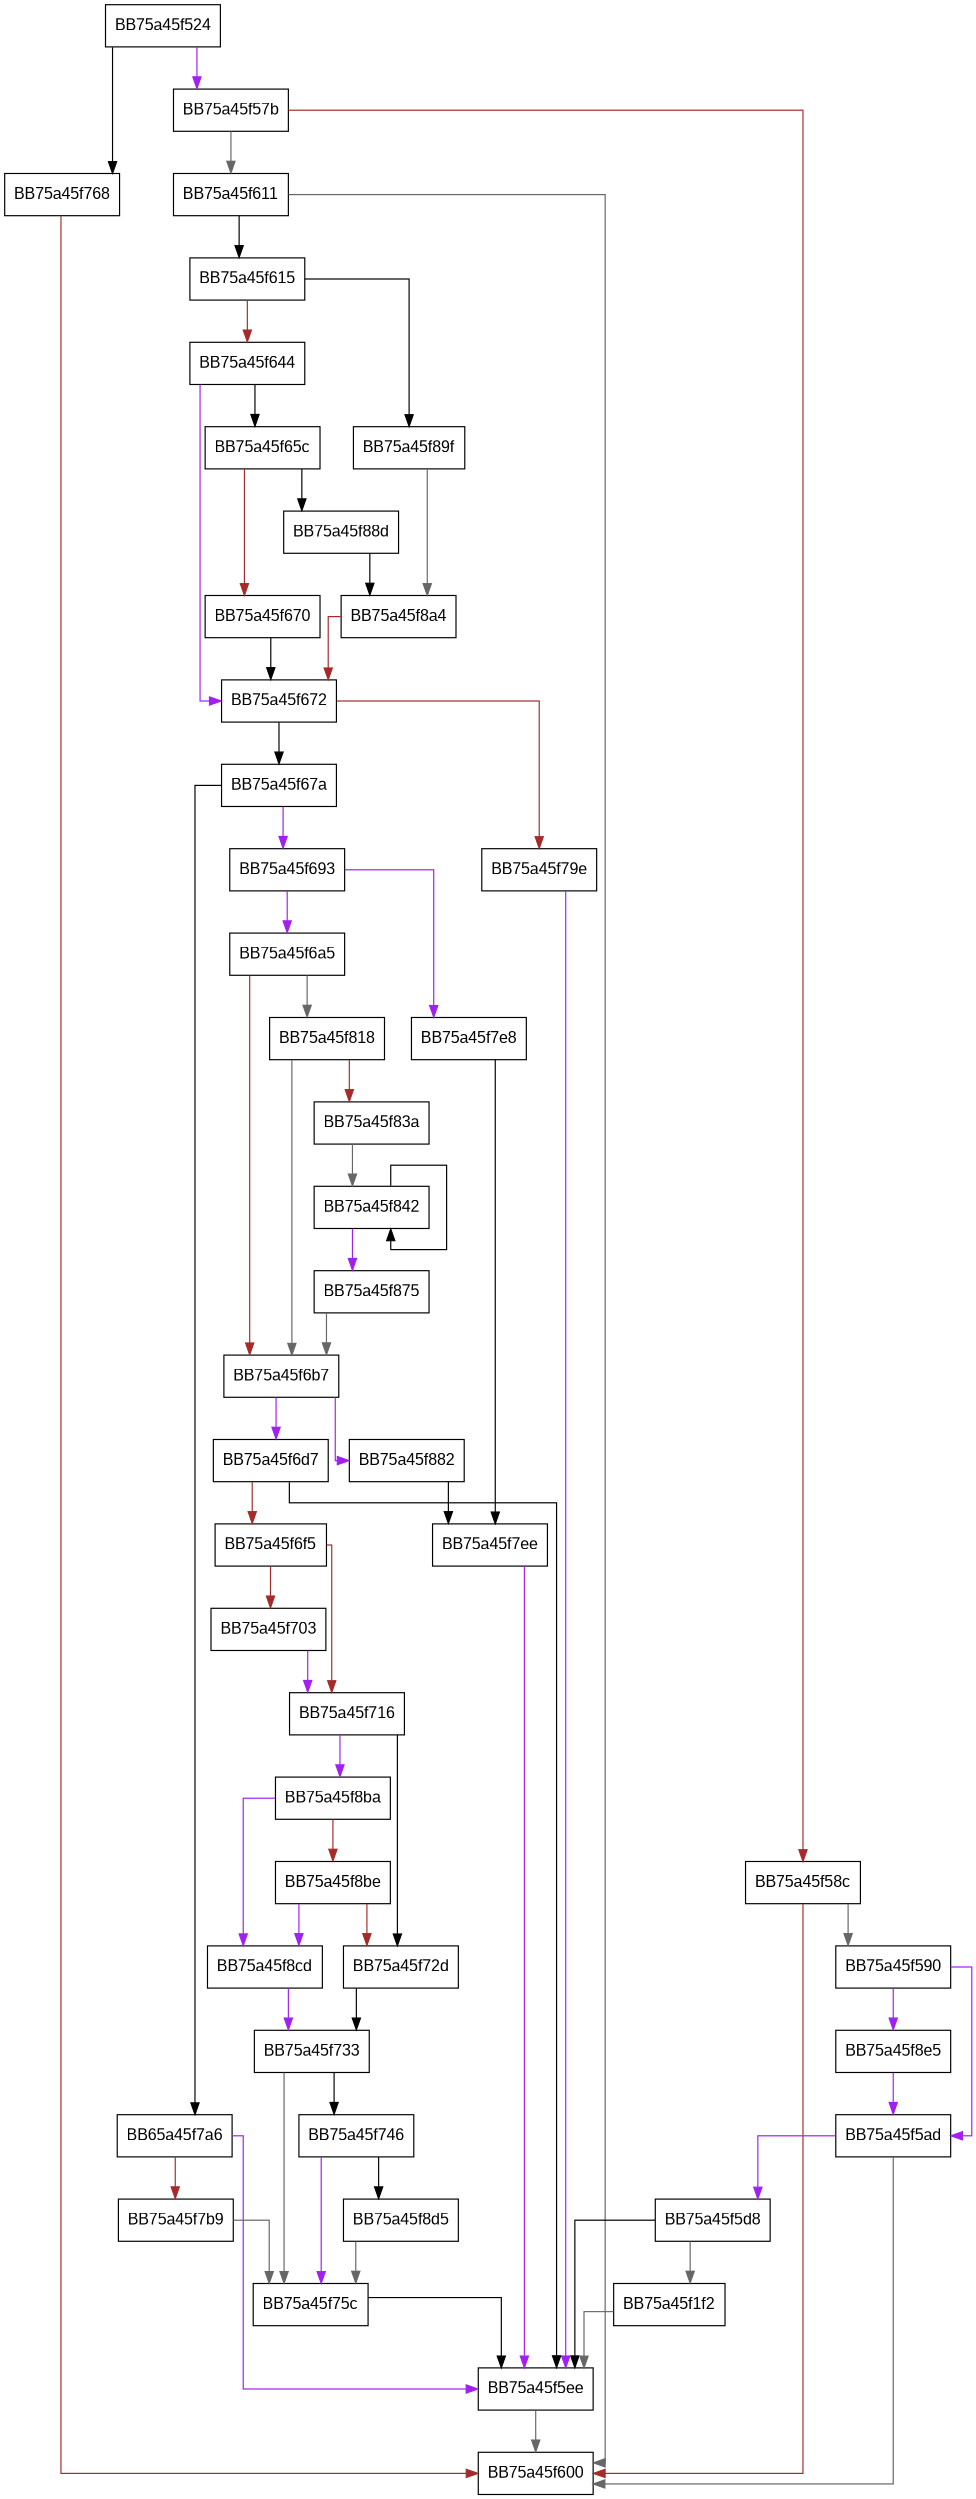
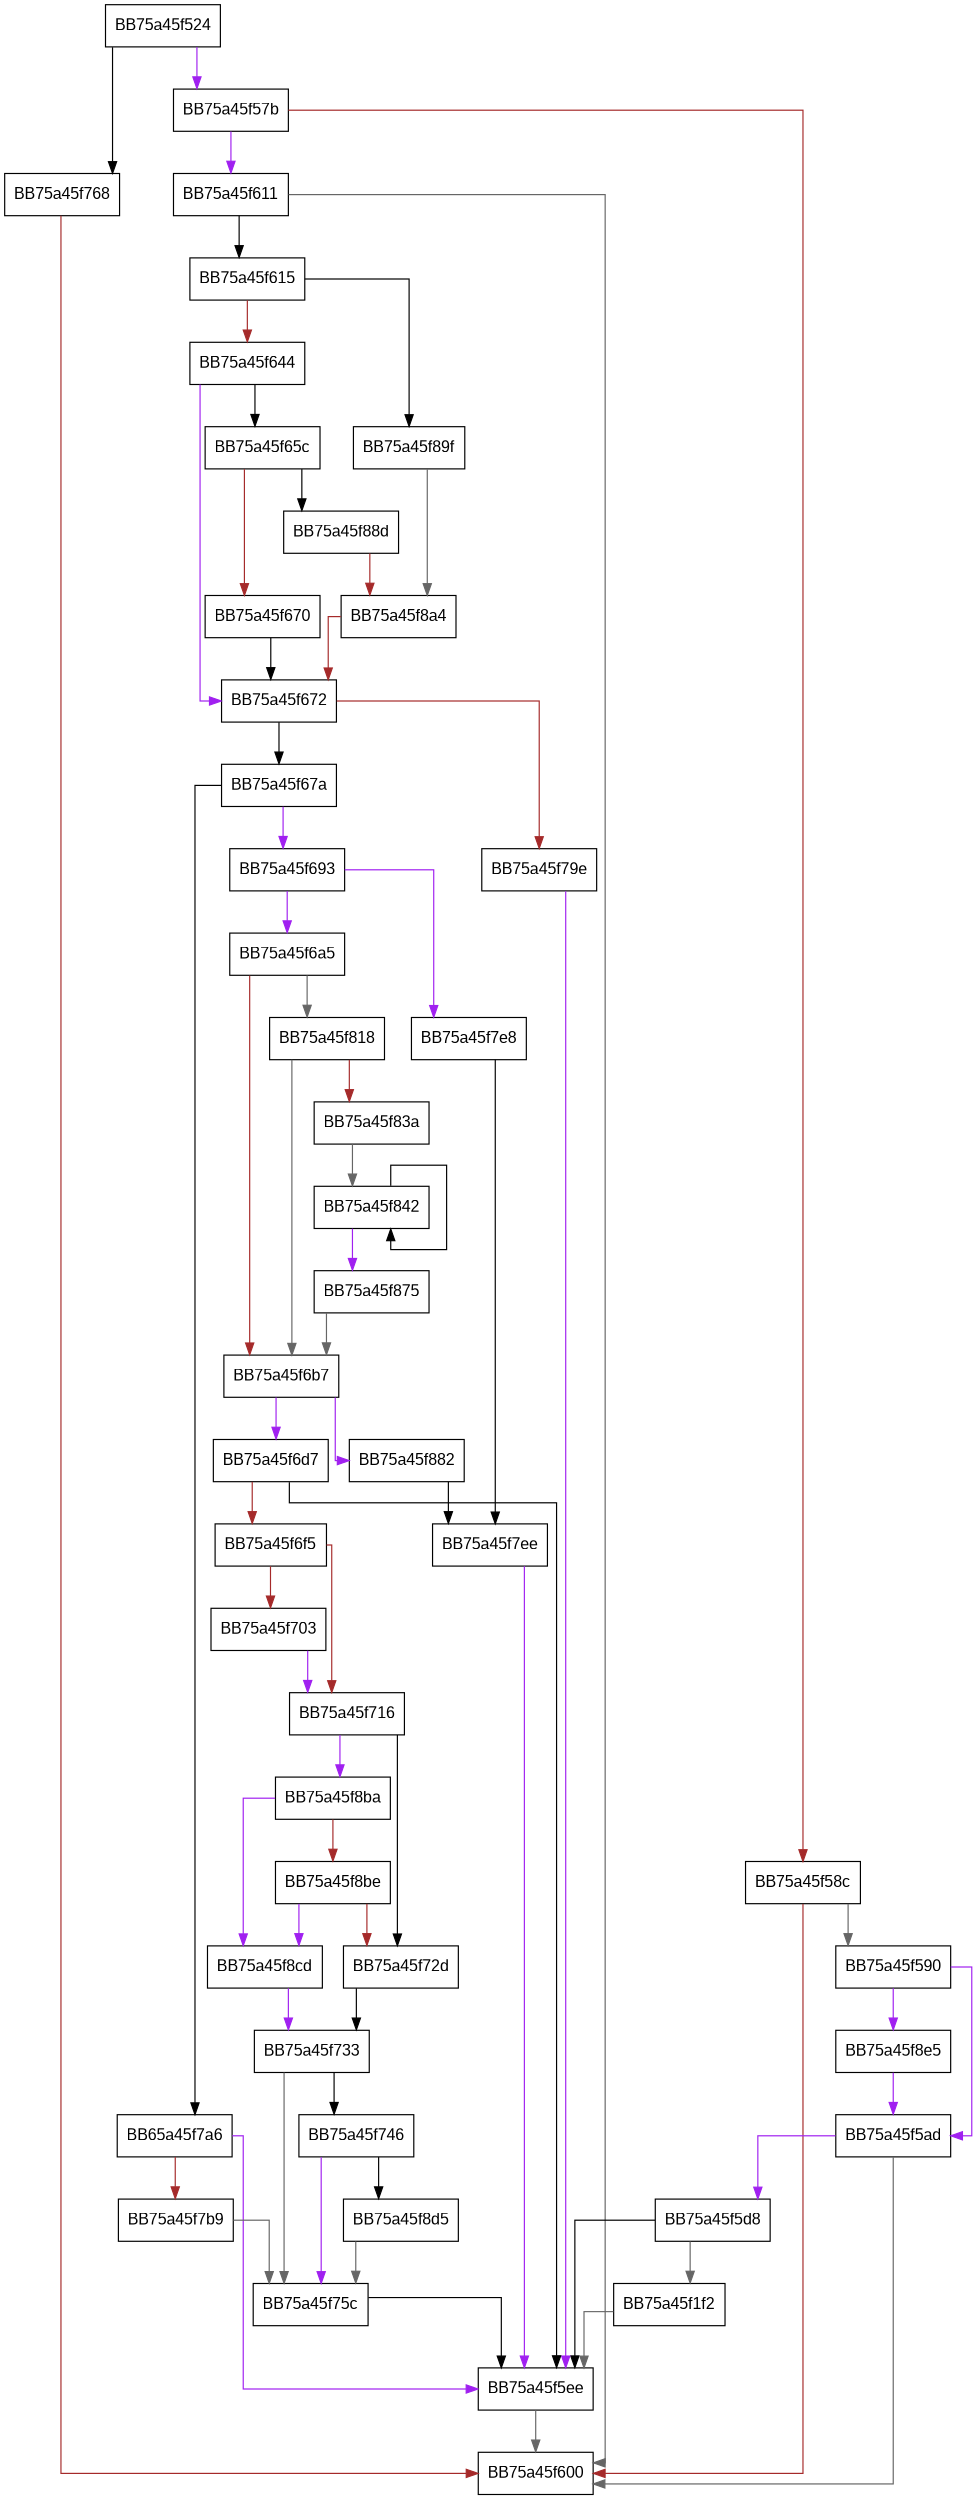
edge "BB75a45f57b" -> "BB75a45f611": color gray40 -> purple
edge "BB75a45f88d" -> "BB75a45f8a4": color black -> brown
